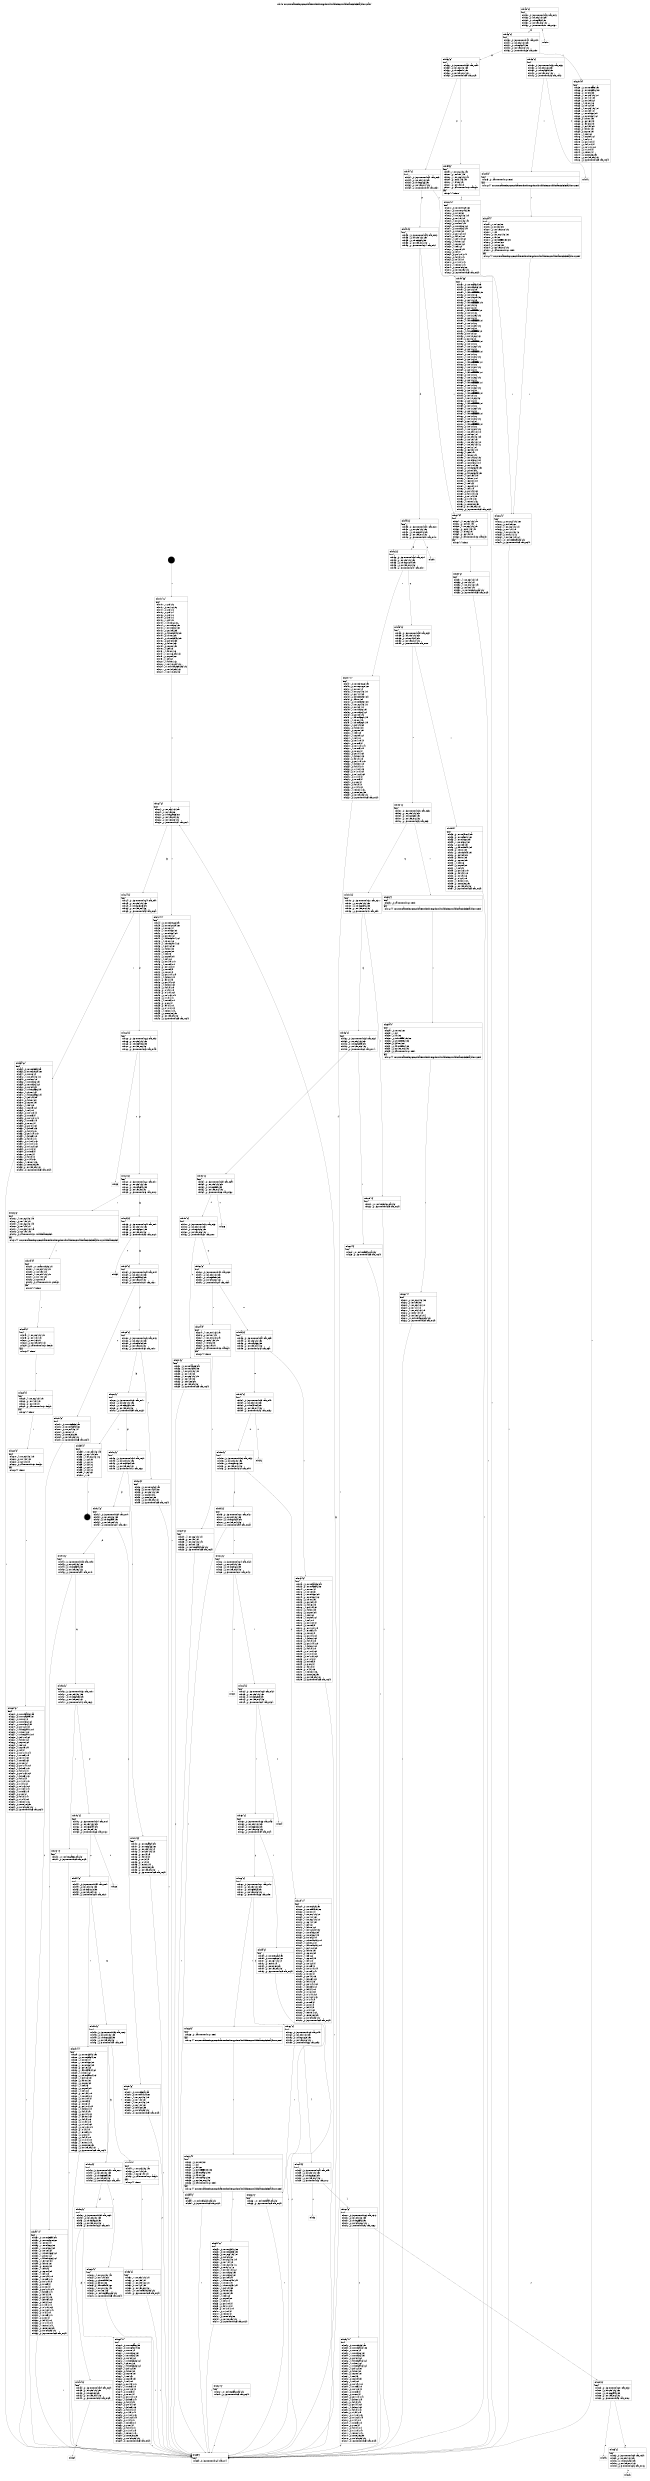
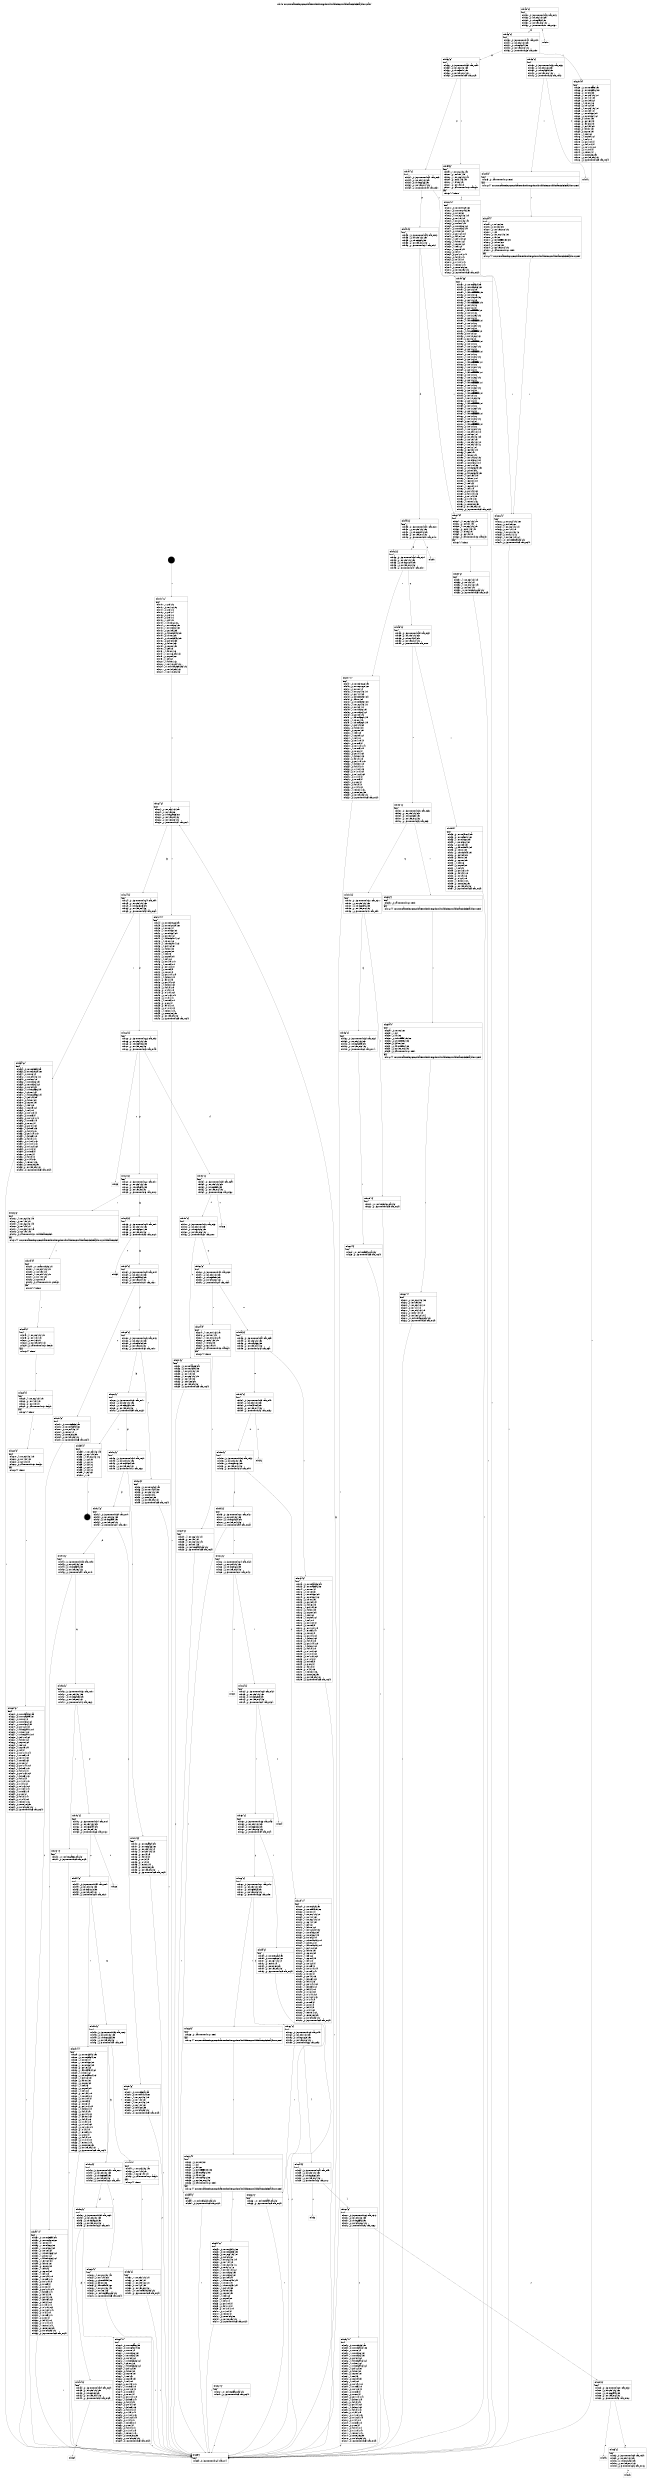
edge "0x401b38 [28]" -> "0x401b54 [28]": now "0x401860 [28]" -> "0x401b54 [28]"
